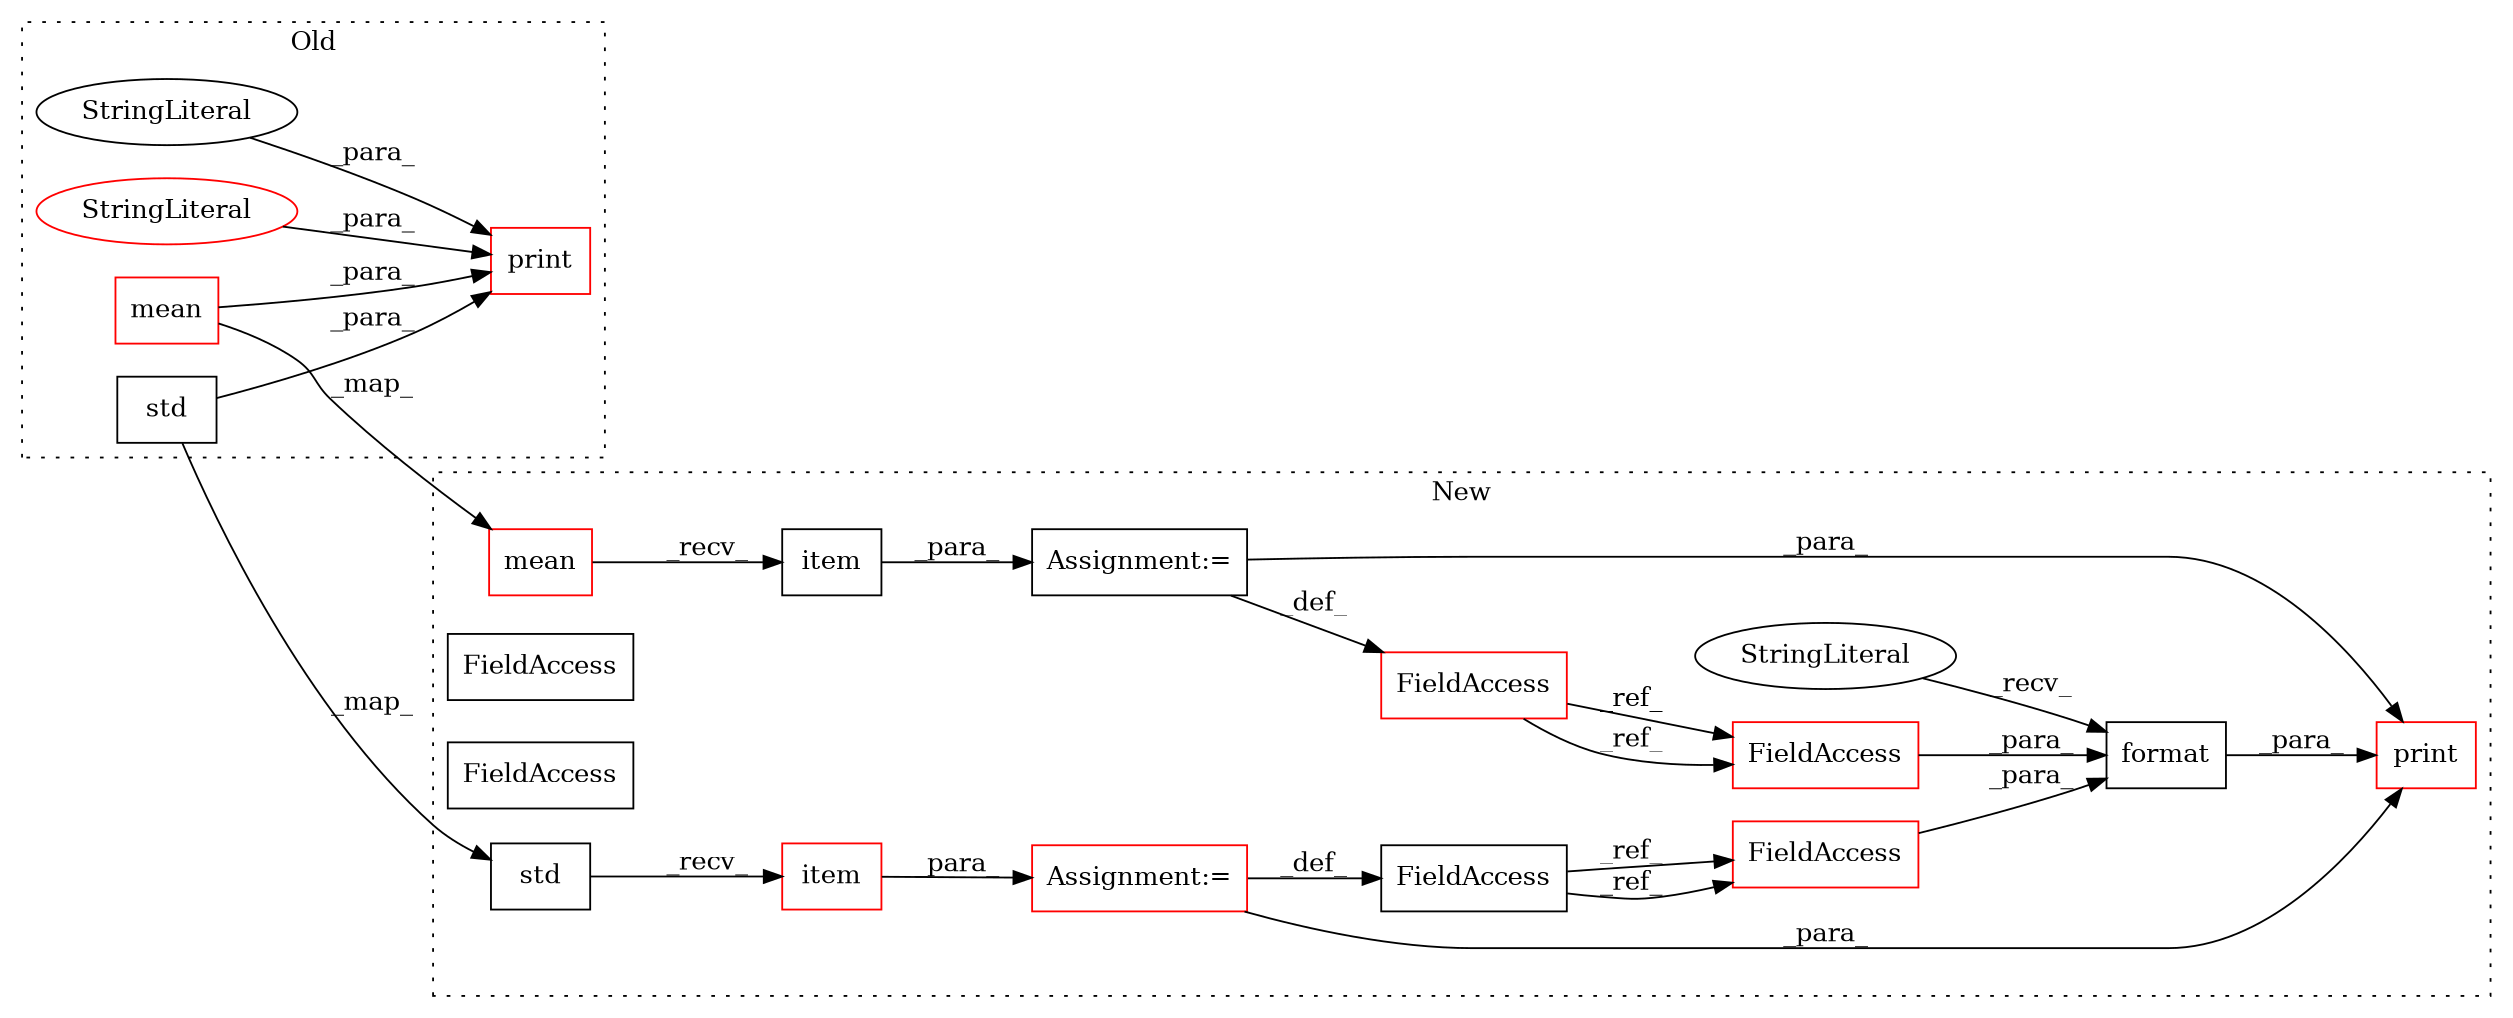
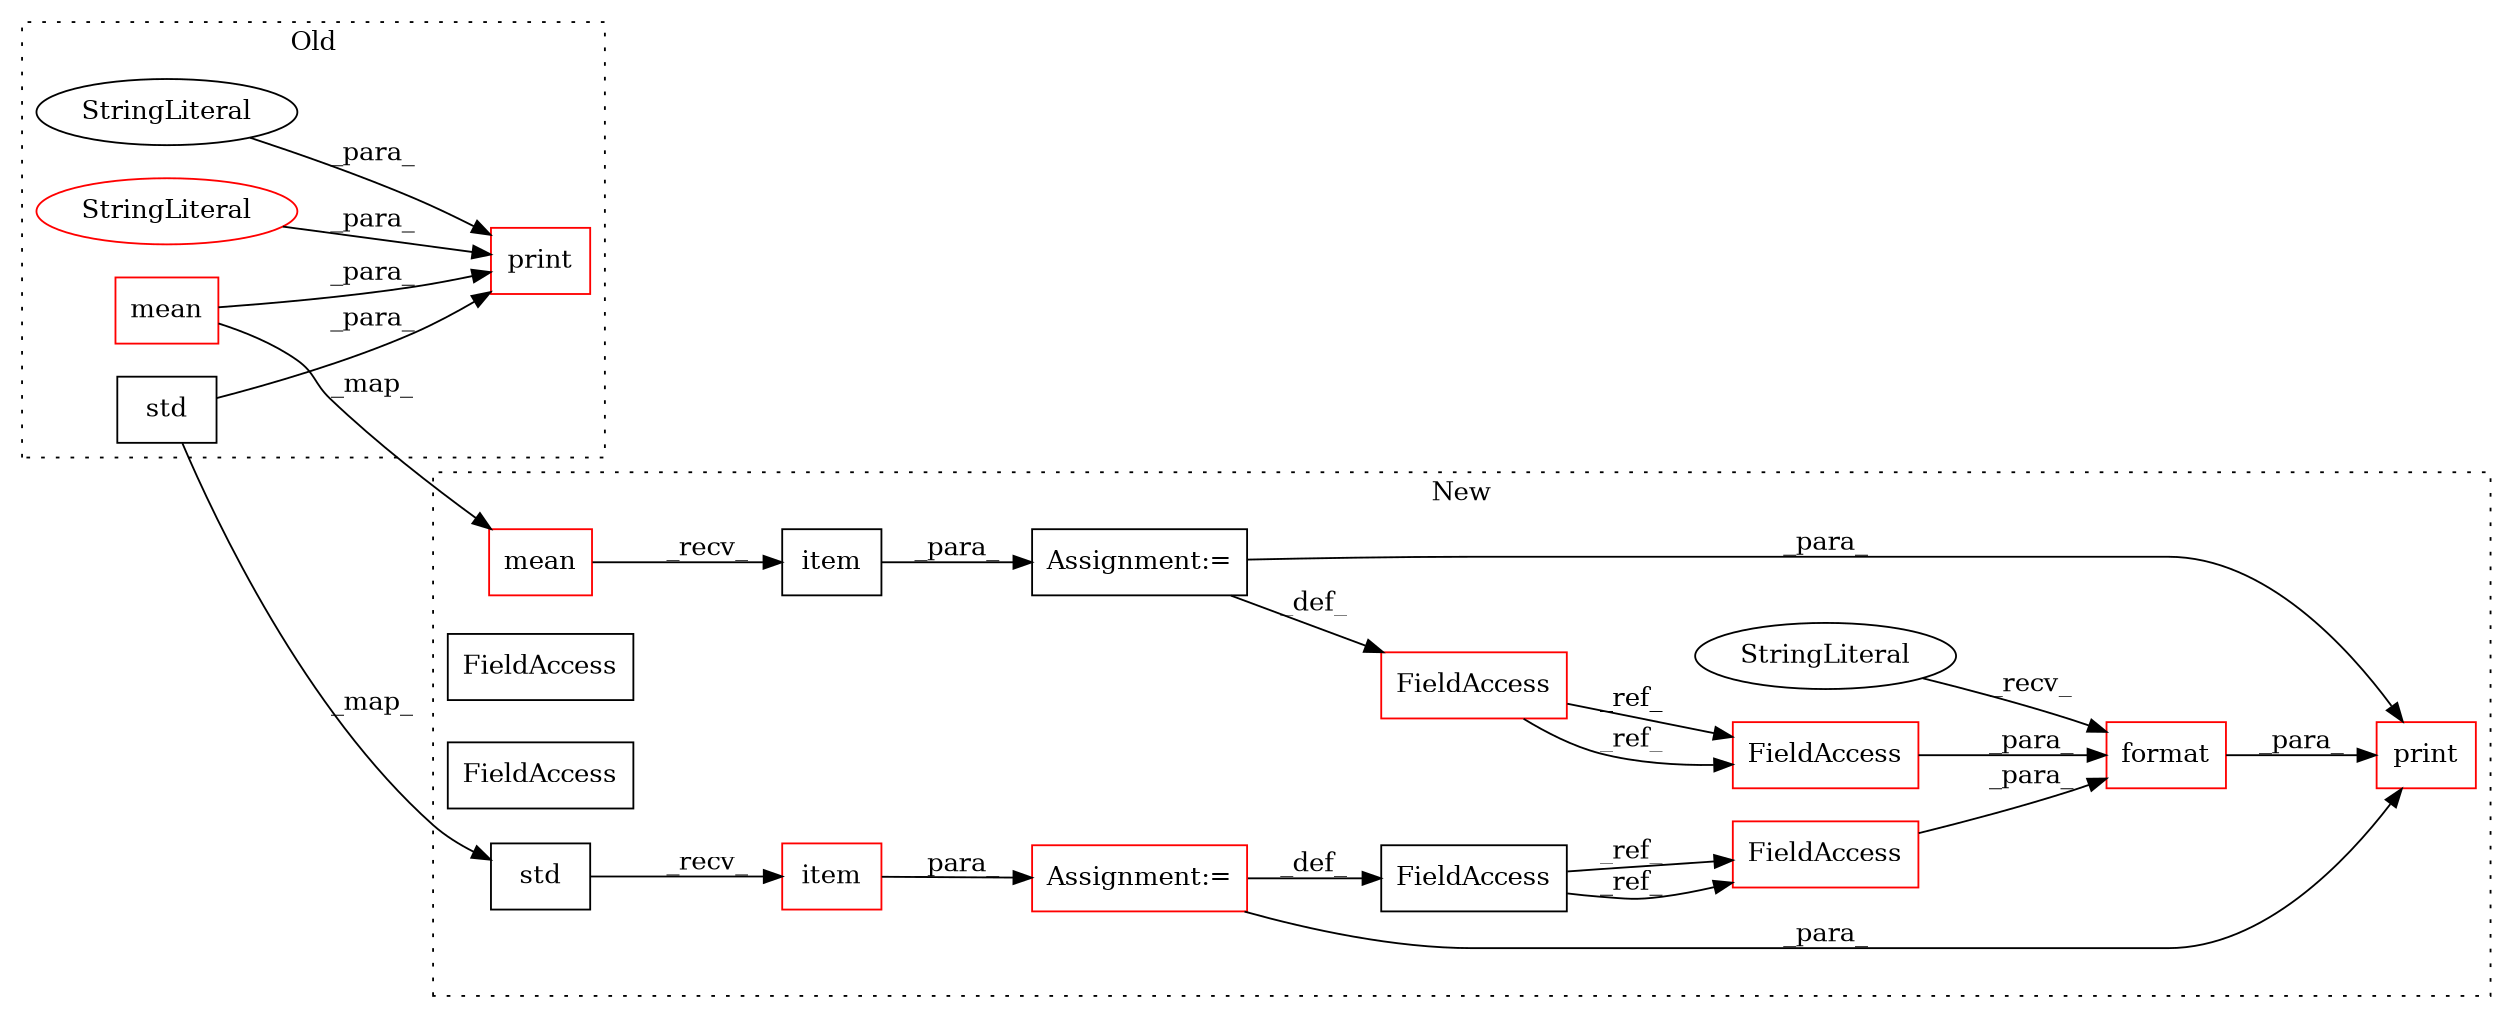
node "format": color black -> red
